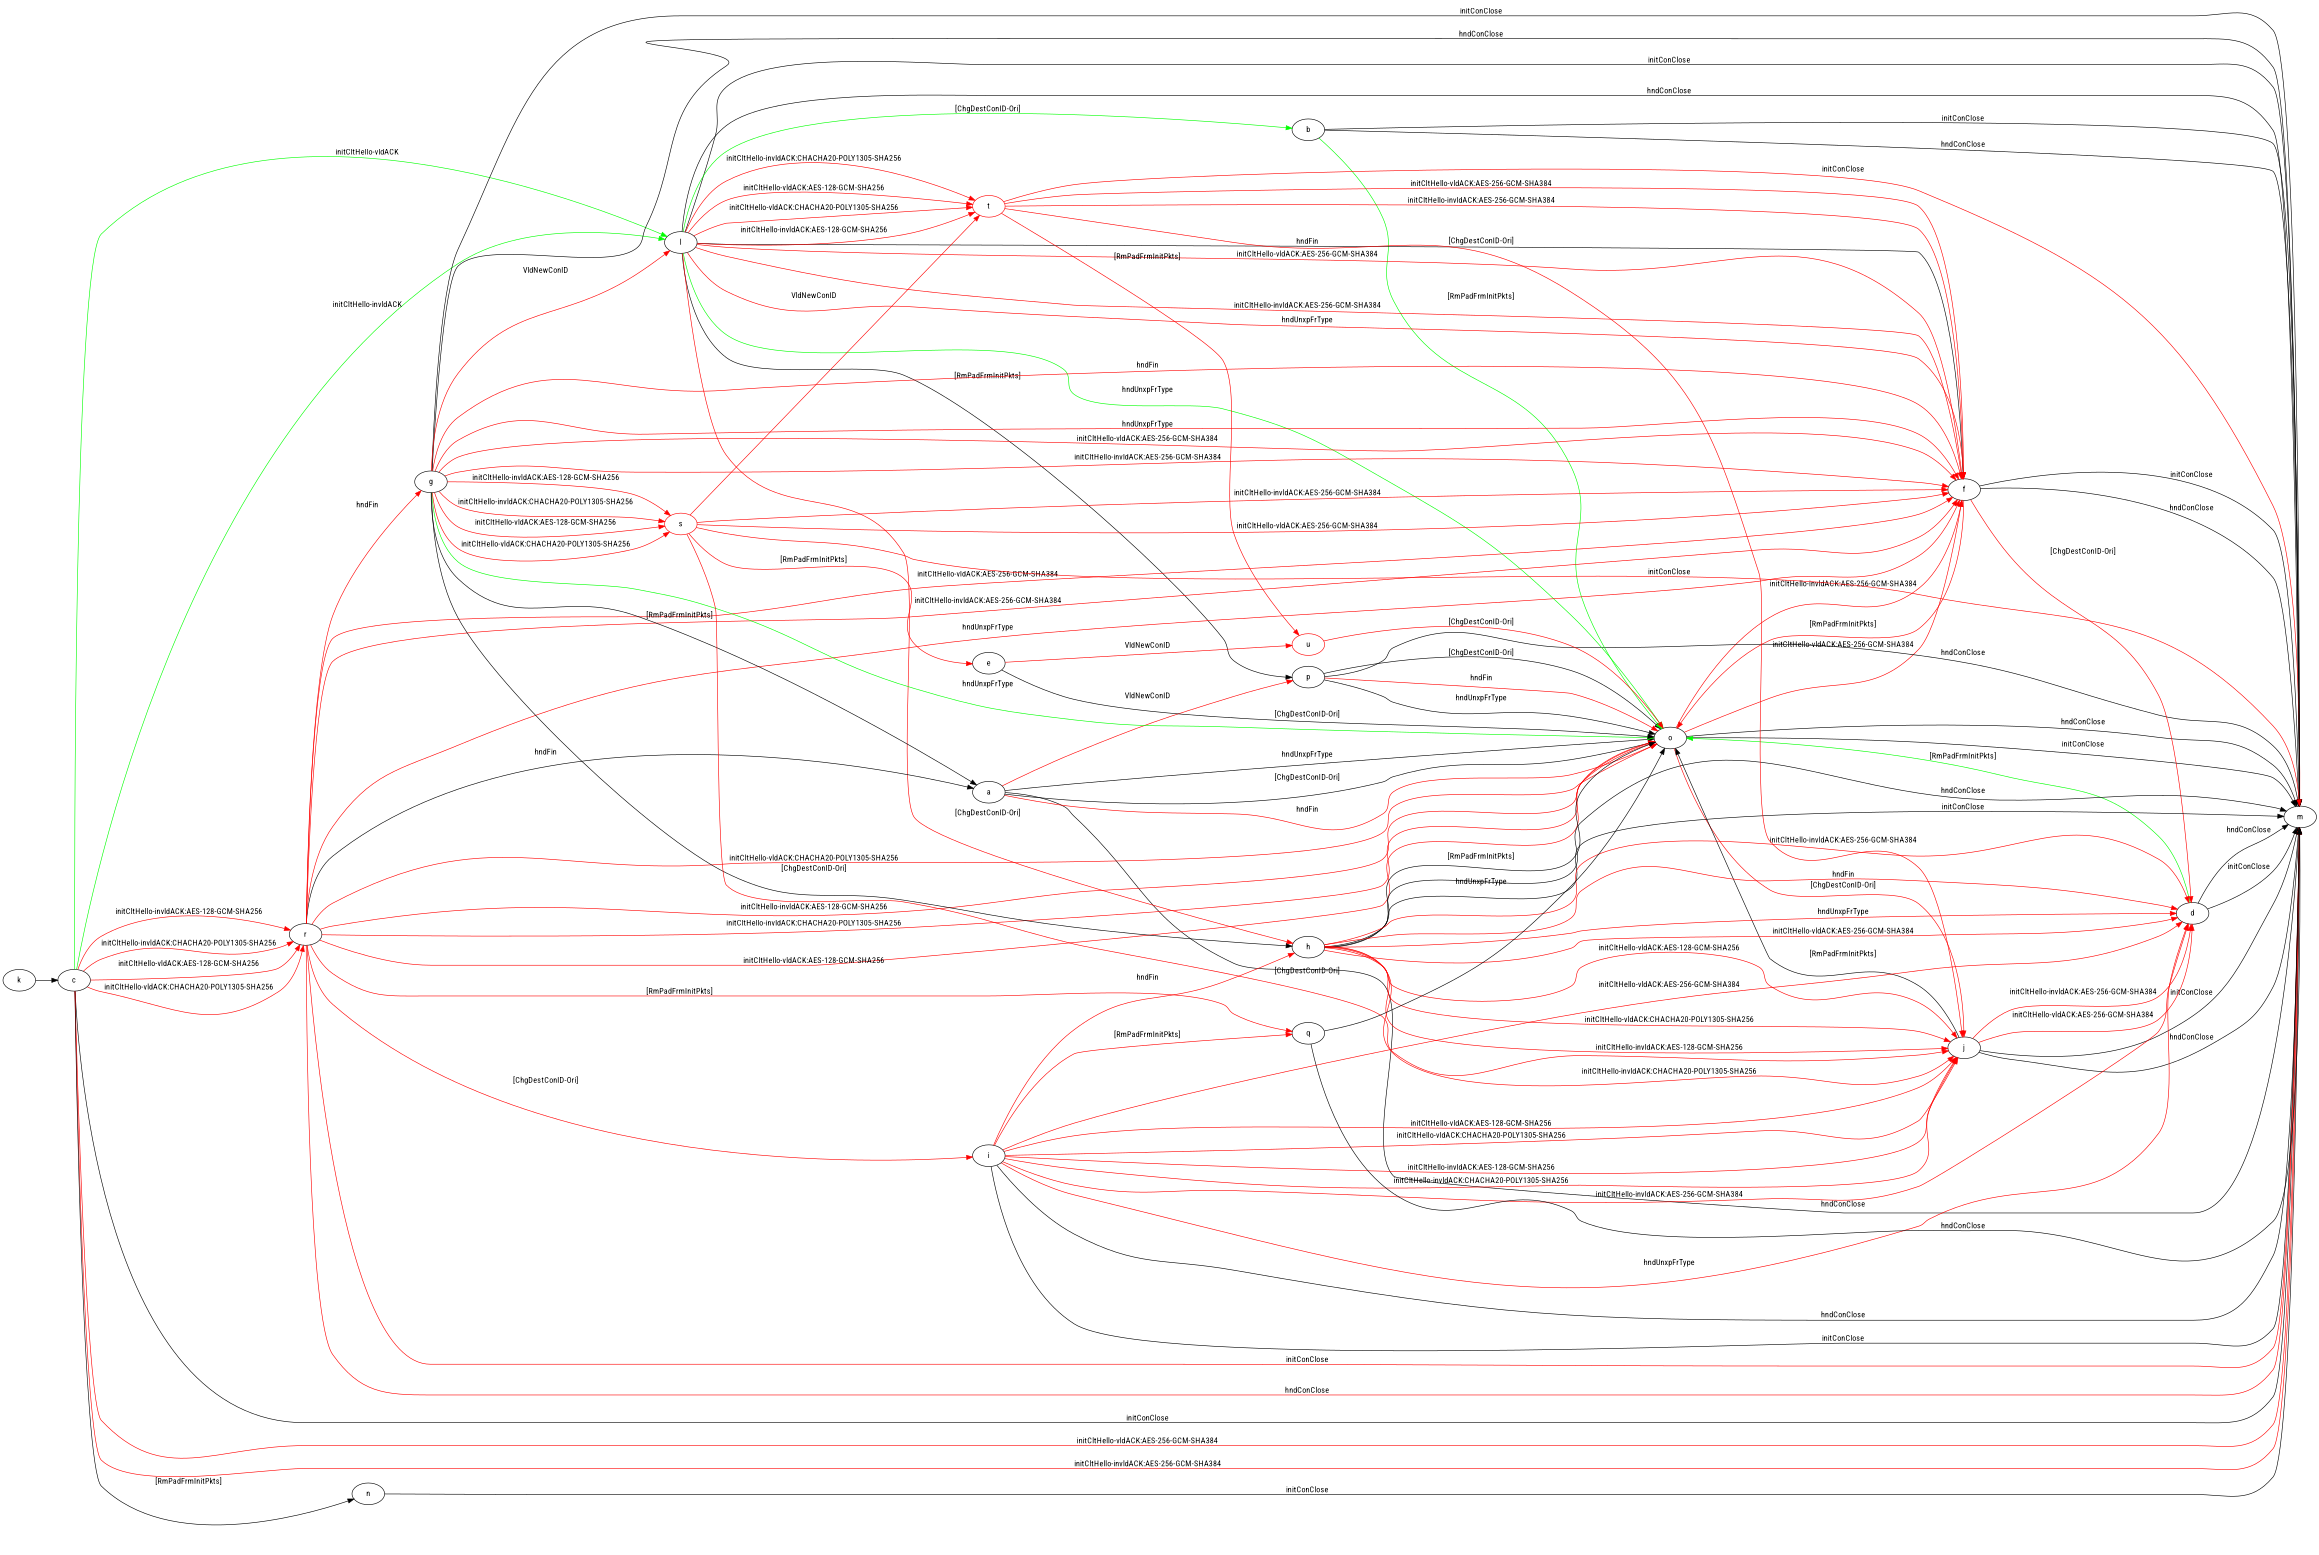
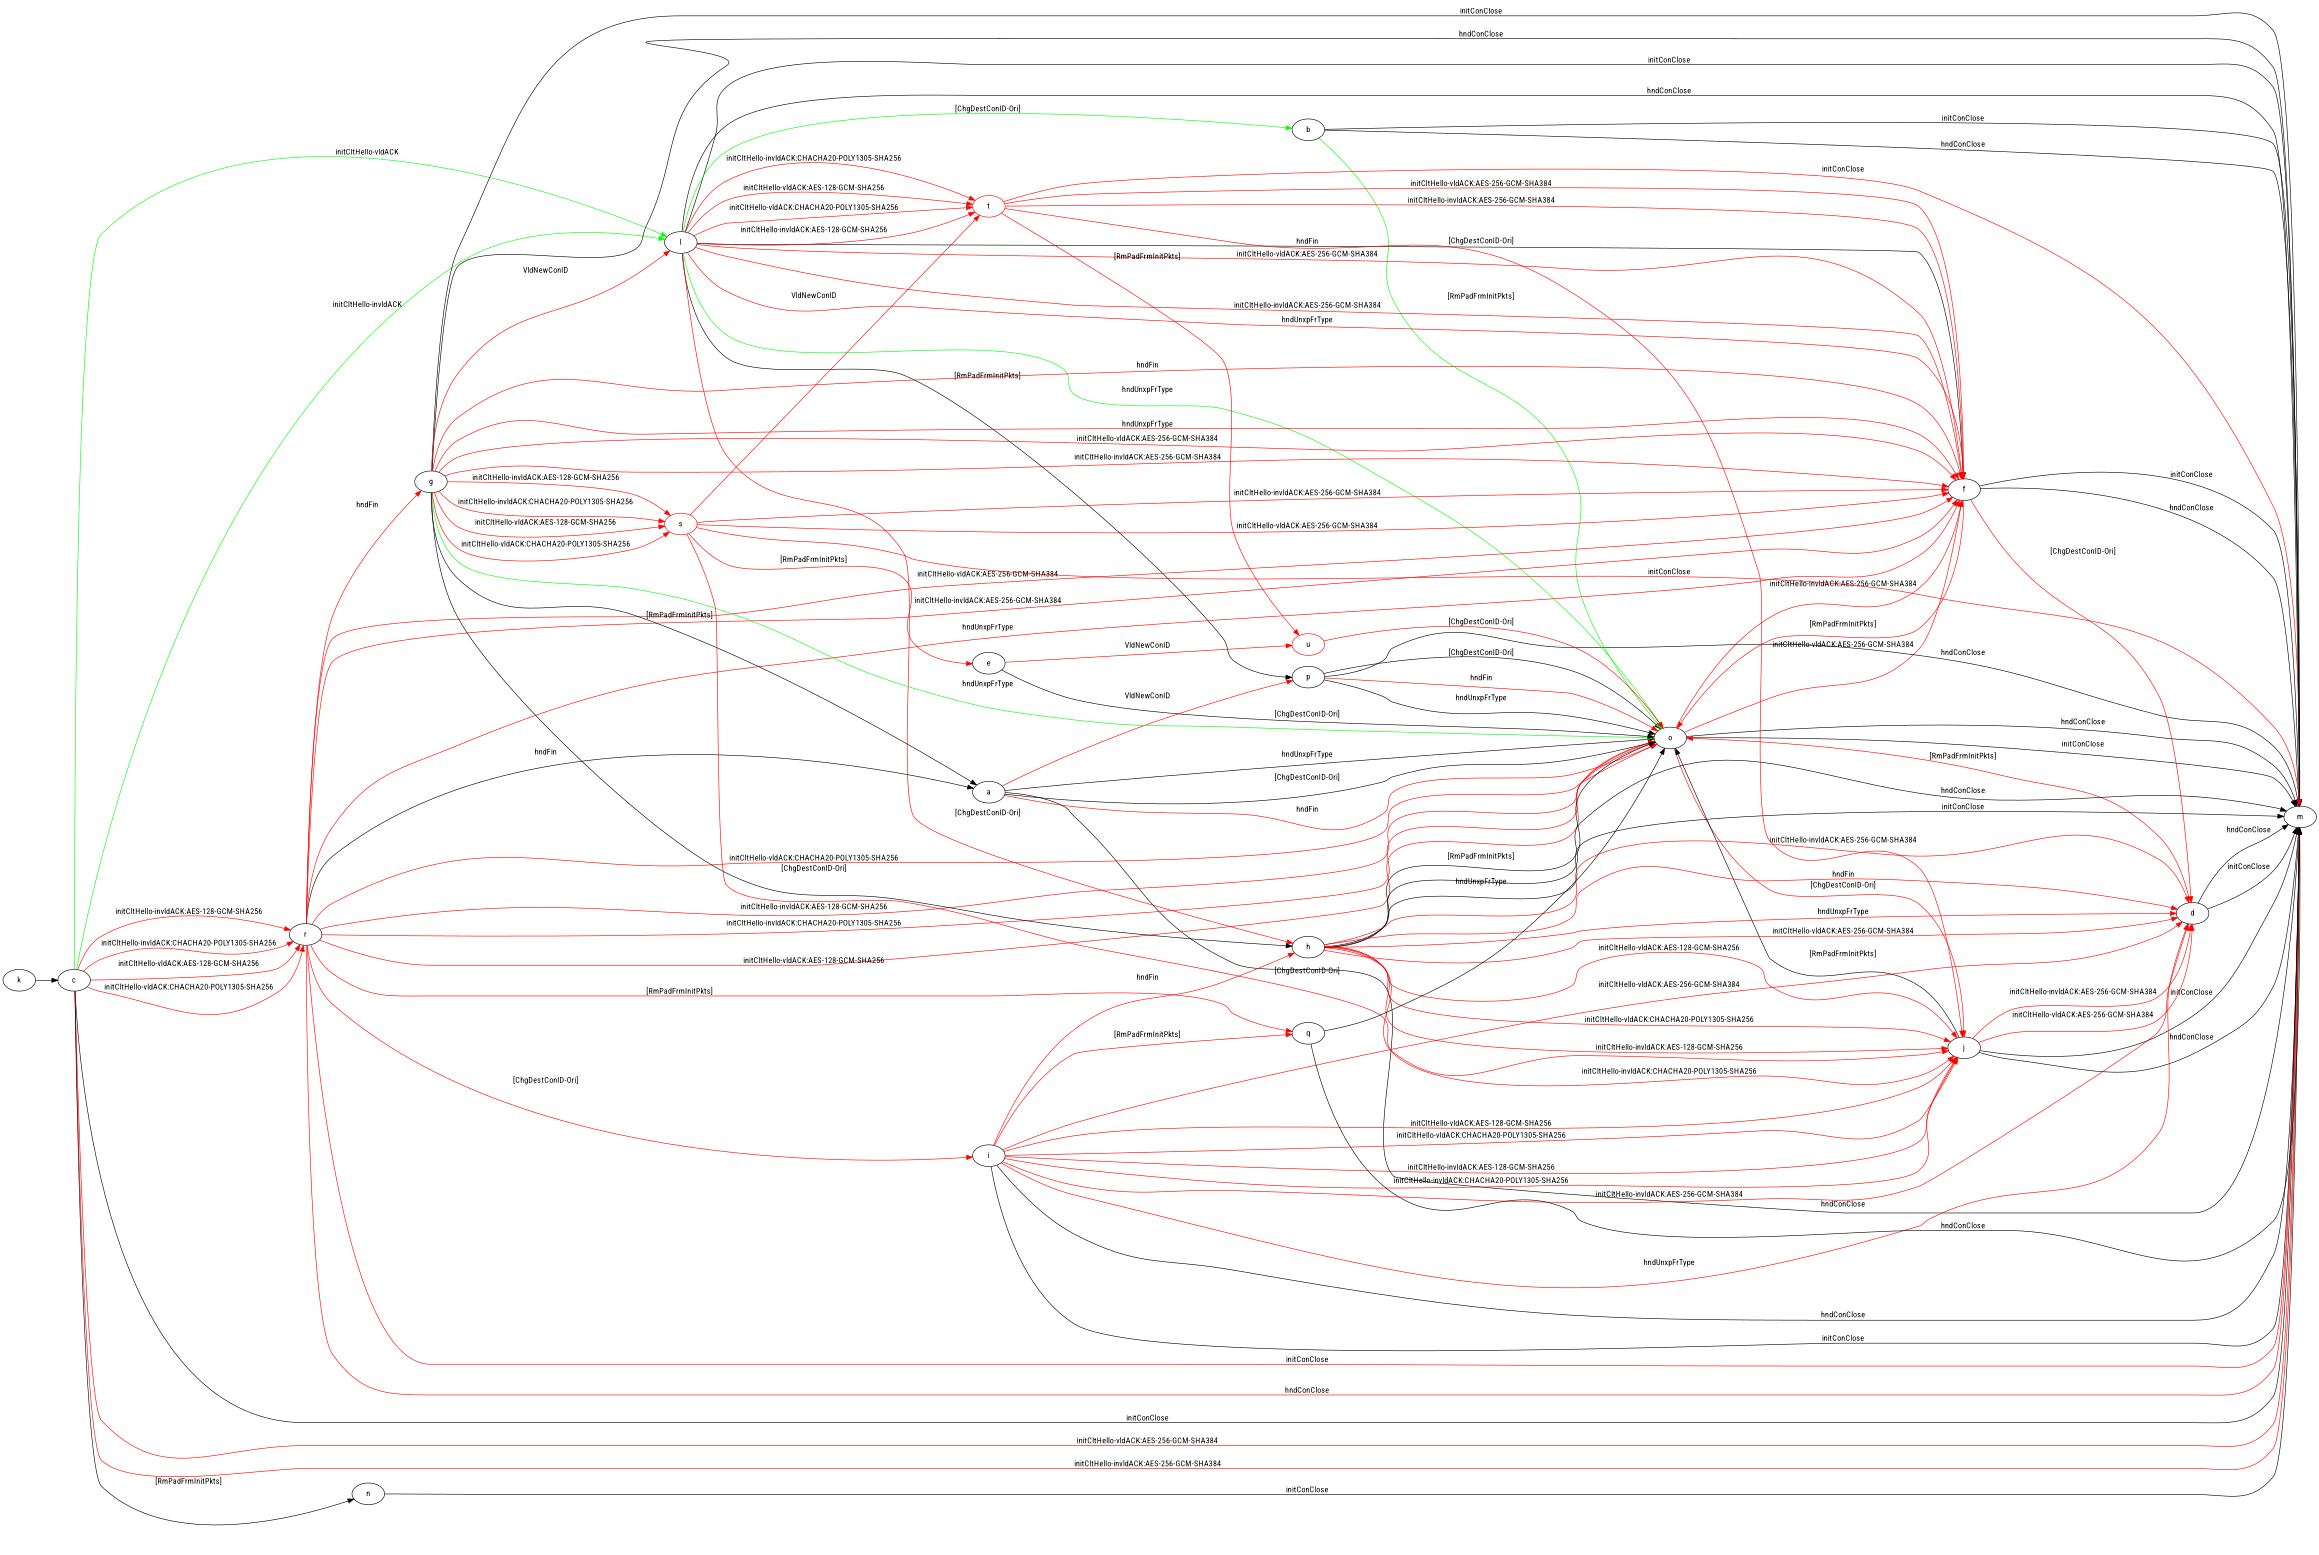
edge "d" -> "o": color green -> red
